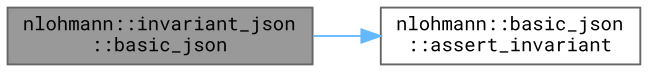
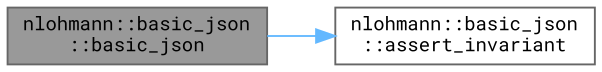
node "nlohmann::invariant_json ::basic_json": label "nlohmann::invariant_json ::basic_json" -> "nlohmann::basic_json ::basic_json"
